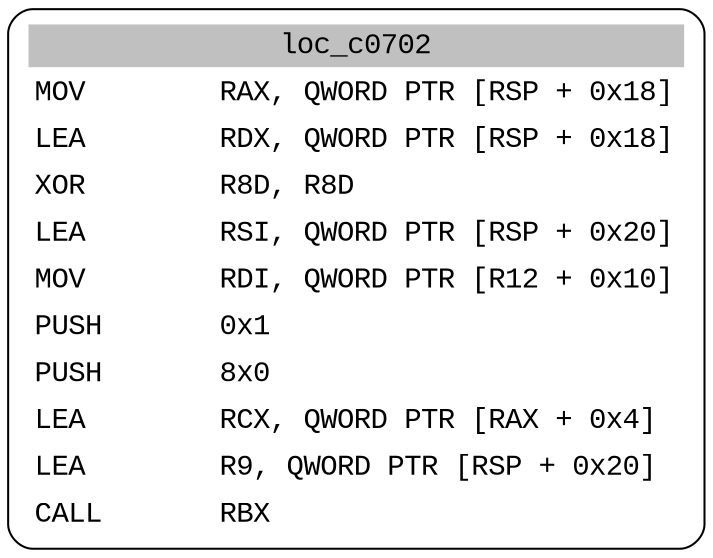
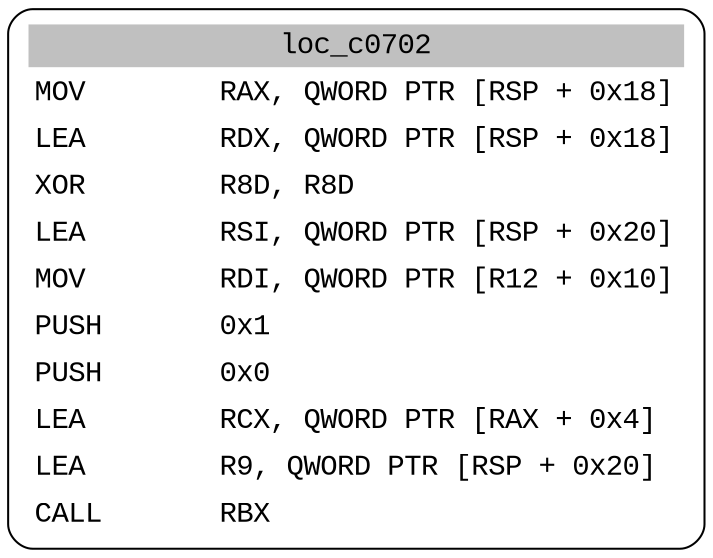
node "loc_c0702": text "PUSH       8x0" -> "PUSH       0x0"
